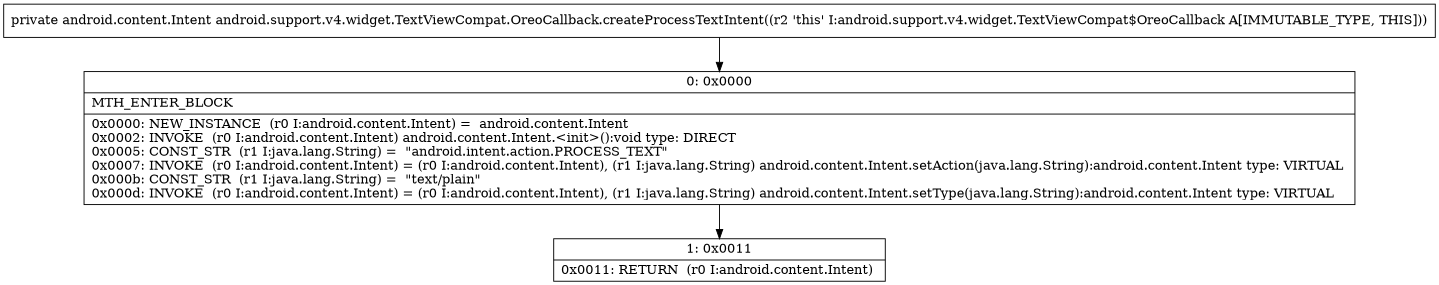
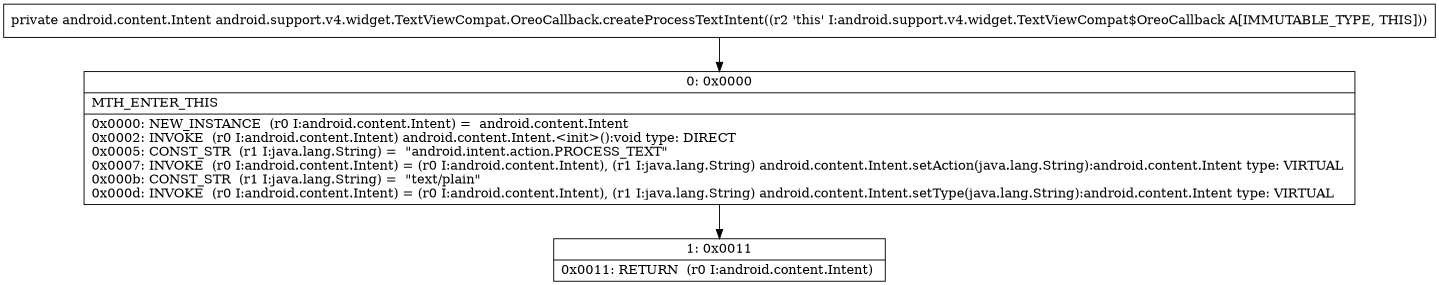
node "0: 0x0000": text "MTH_ENTER_BLOCK" -> "MTH_ENTER_THIS"
